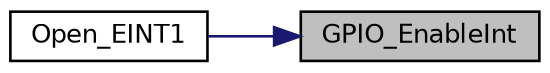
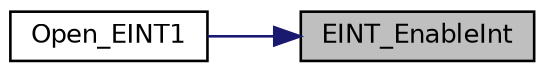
node "GPIO_EnableInt": label "GPIO_EnableInt" -> "EINT_EnableInt"
